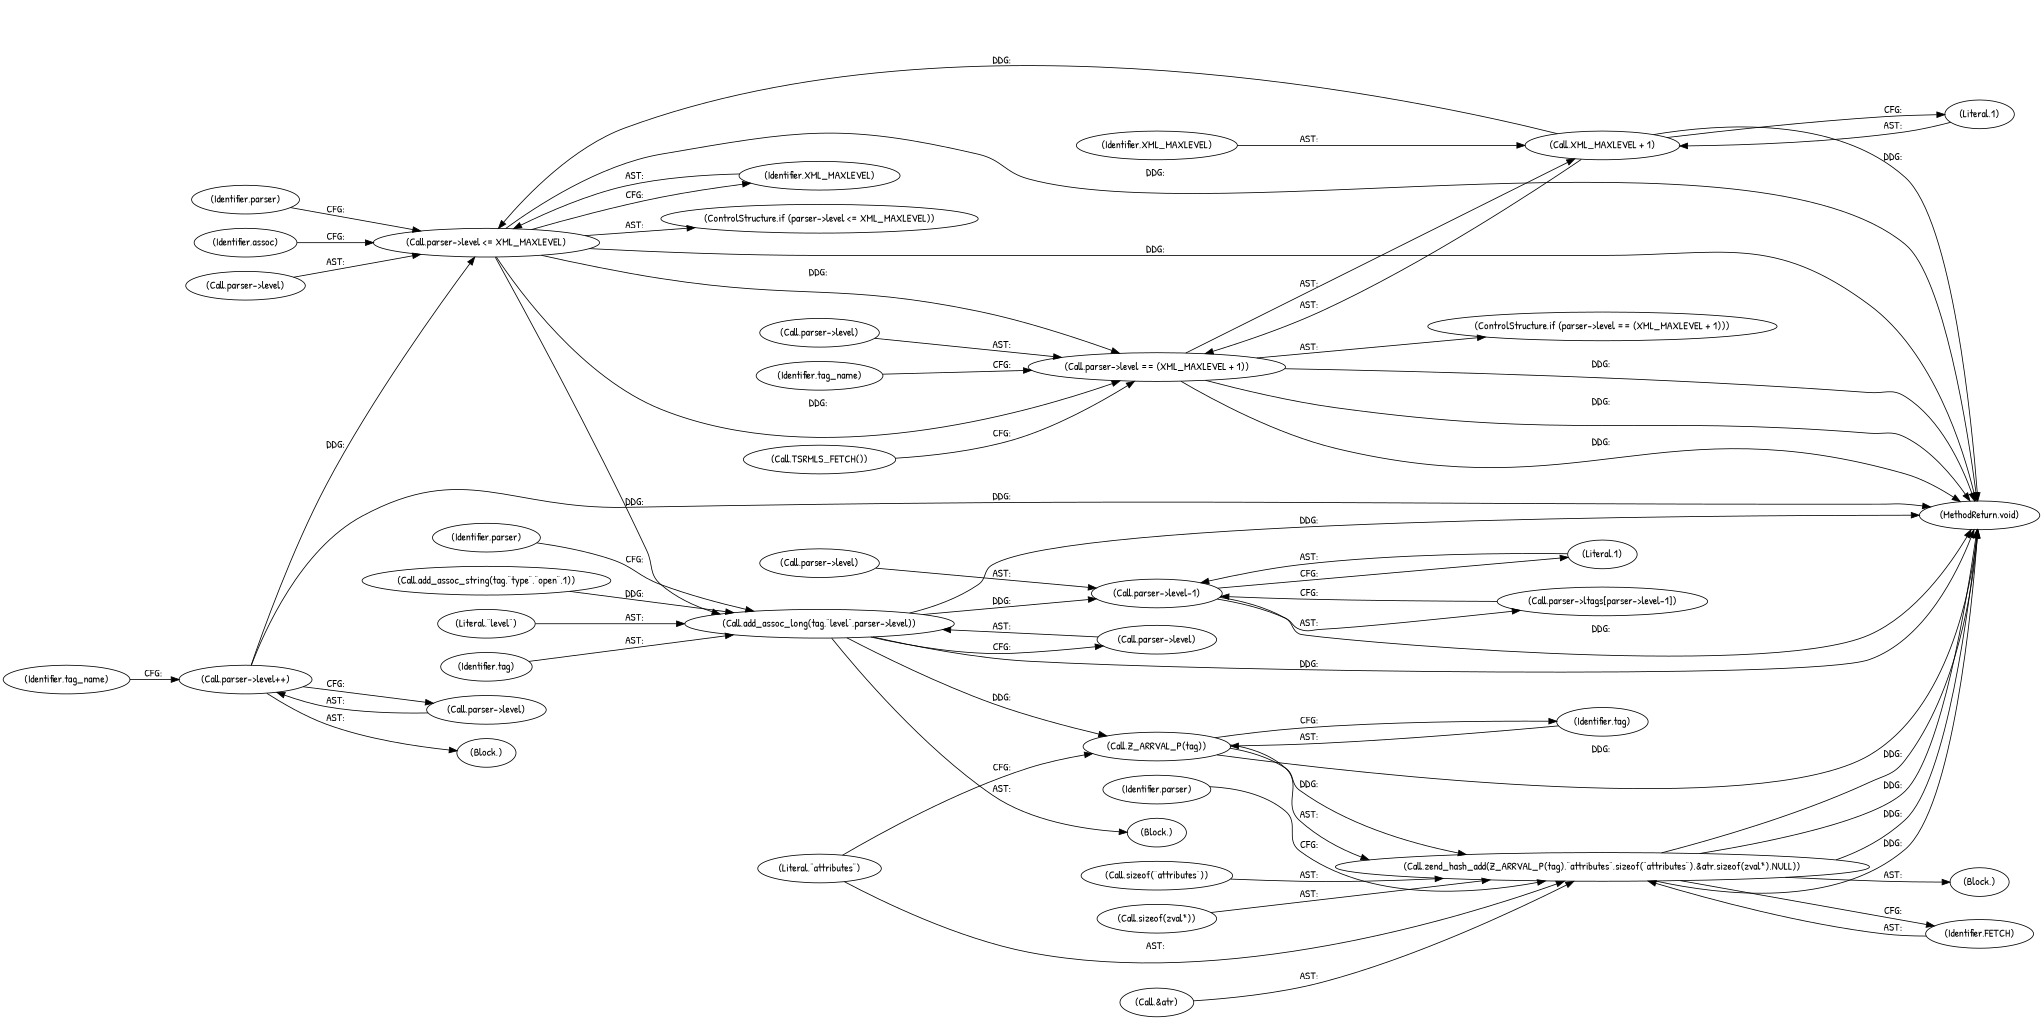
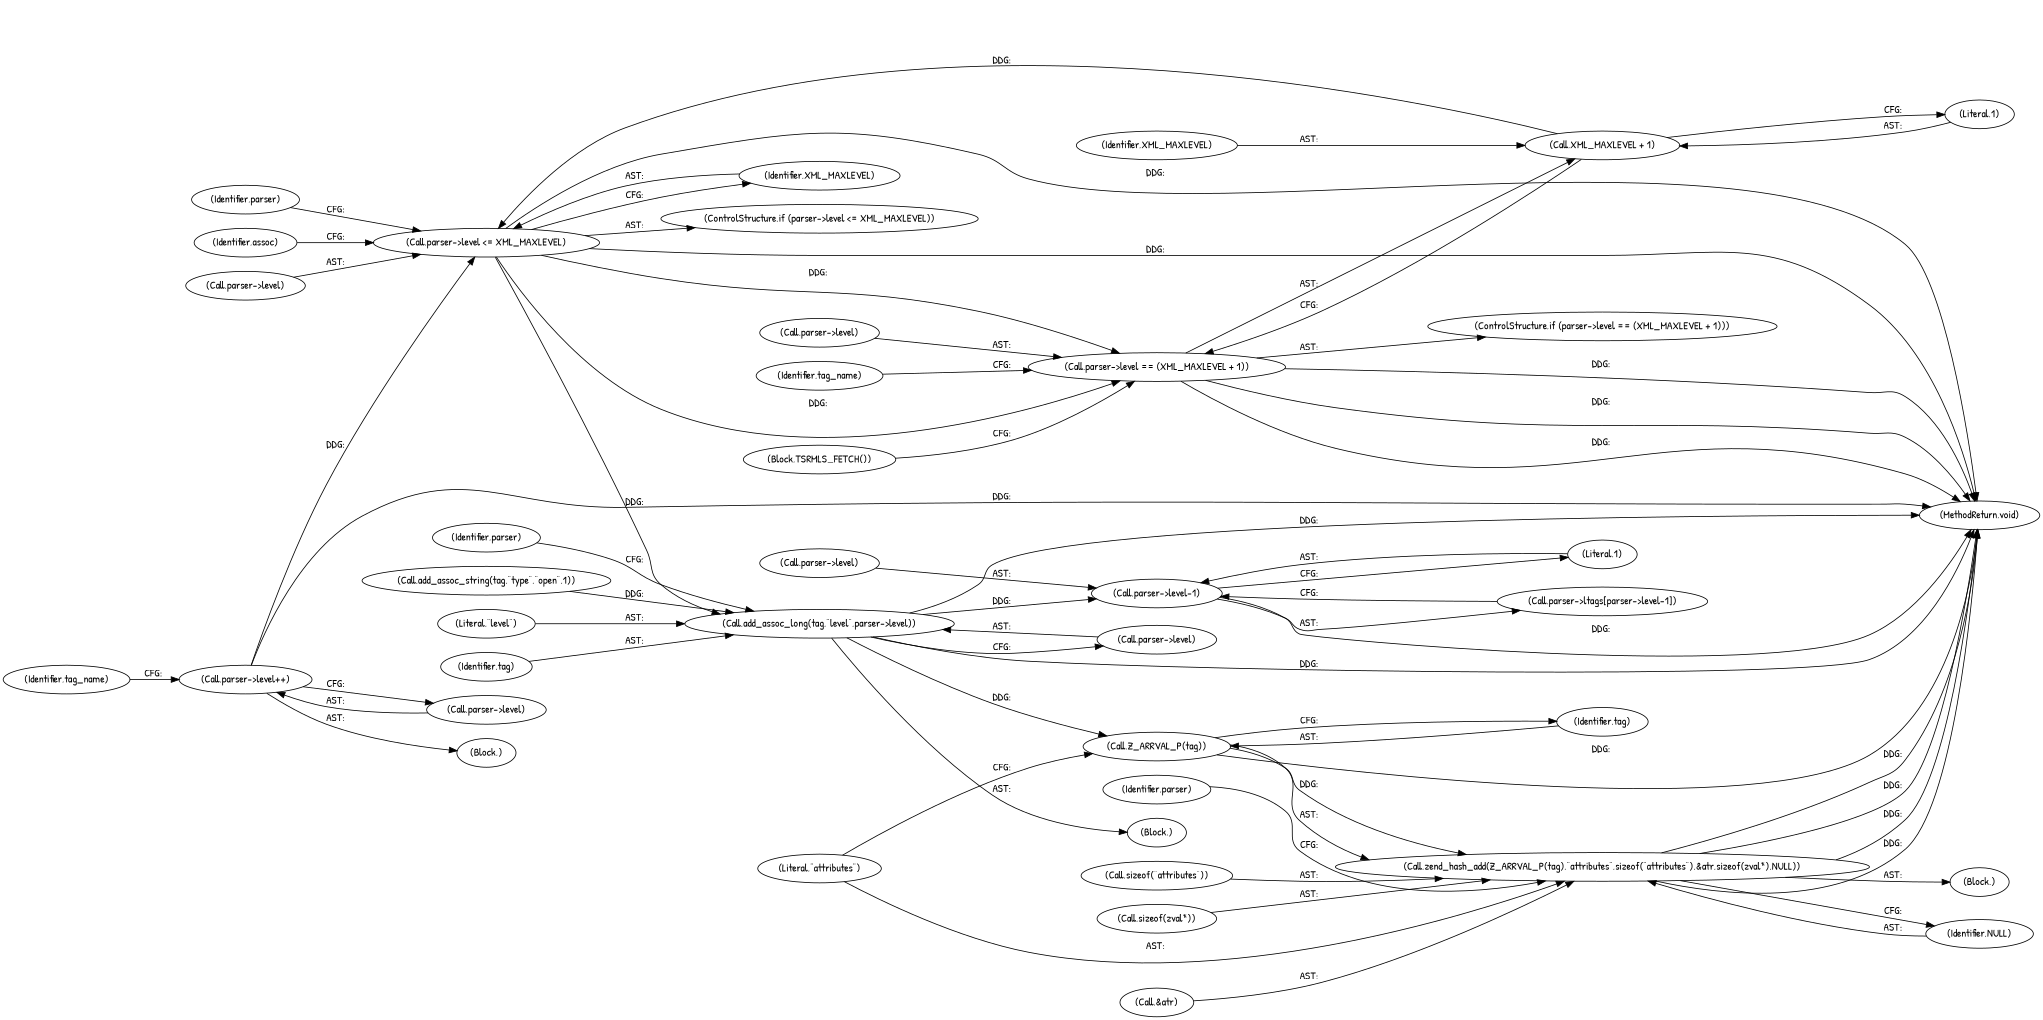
edge "(Call,XML_MAXLEVEL + 1)" -> "(MethodReturn,void)": removed, label "DDG:"
edge "(Call,XML_MAXLEVEL + 1)" -> "(Call,parser->level == (XML_MAXLEVEL + 1))": label "AST: " -> "CFG: "
node "(Call,TSRMLS_FETCH())": label "(Call,TSRMLS_FETCH())" -> "(Block,TSRMLS_FETCH())"
node "(Identifier,FETCH)": label "(Identifier,FETCH)" -> "(Identifier,NULL)"
